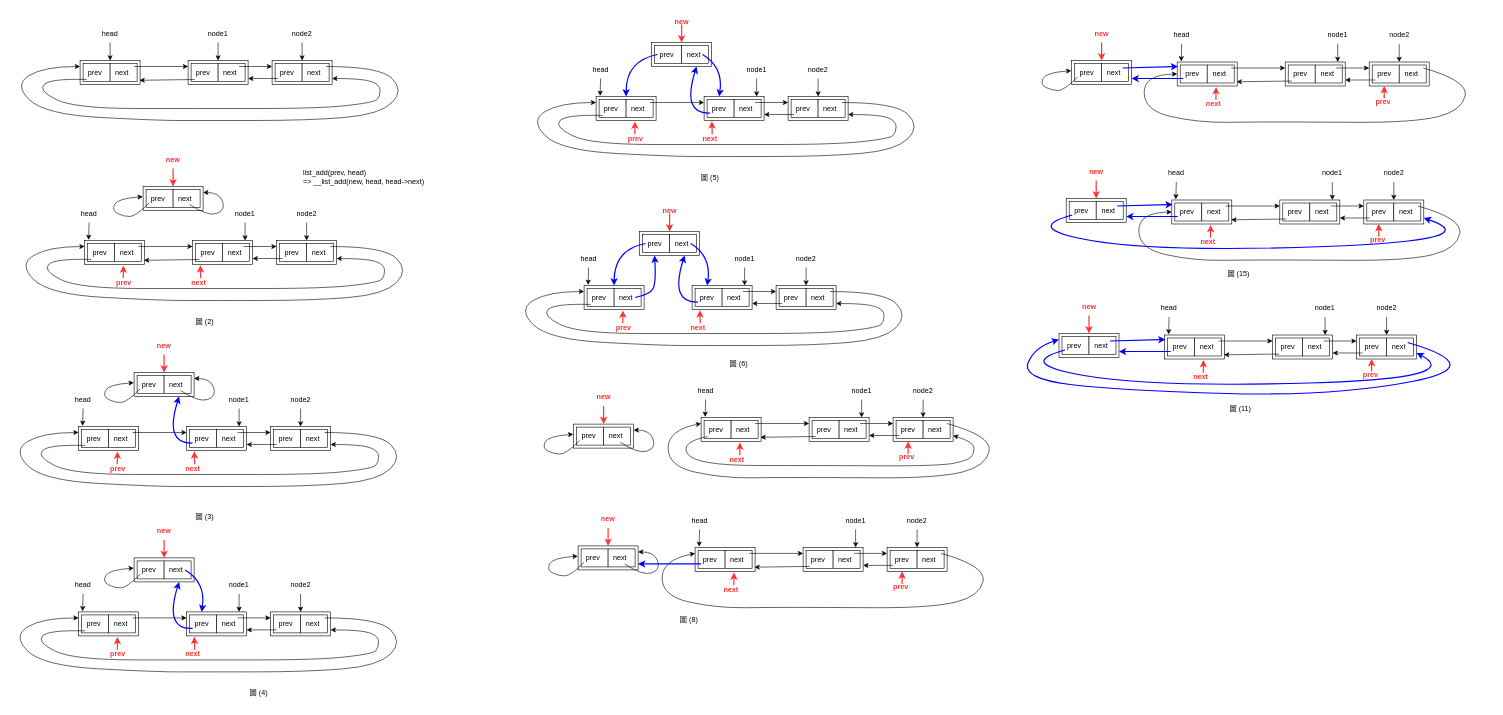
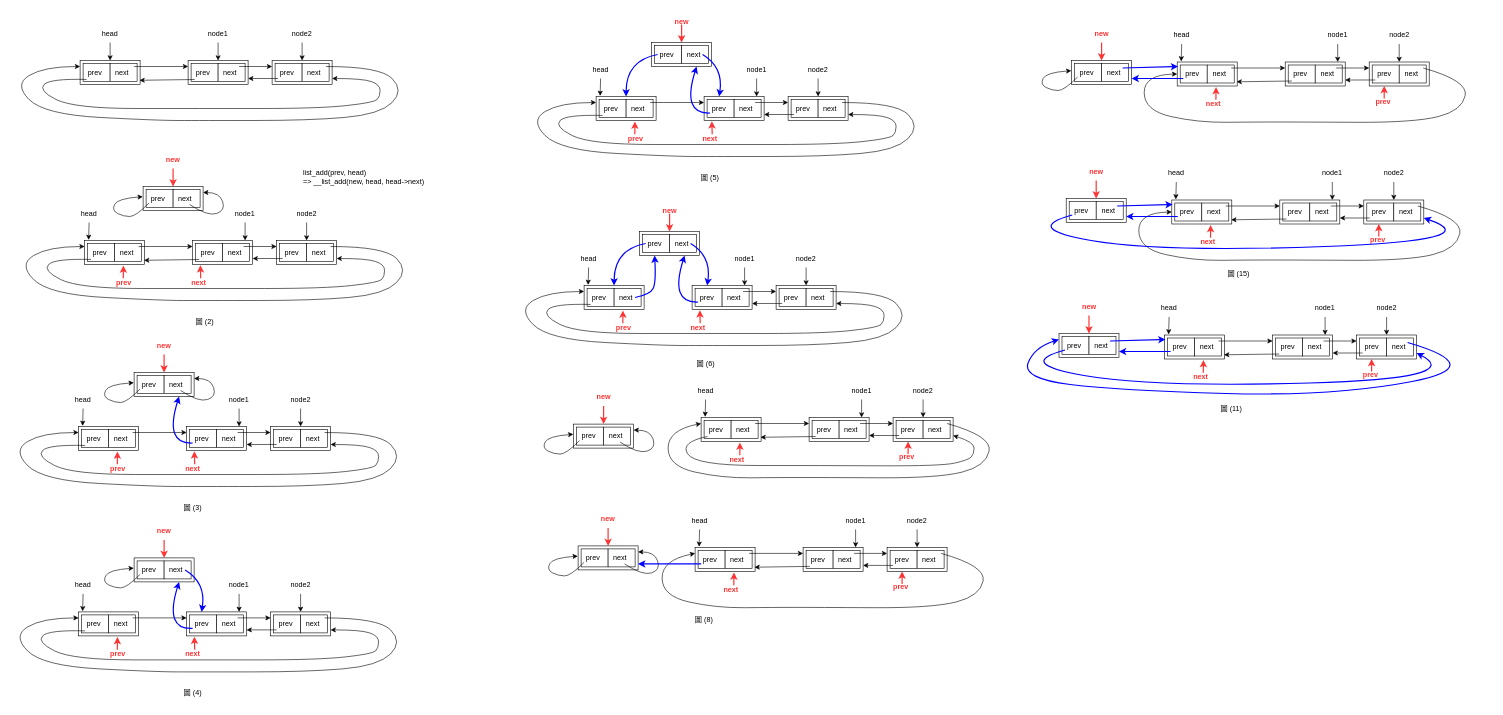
node "圖 (6)": moved (739, 363) -> (706, 363)
node "圖 (11)": moved (1241, 408) -> (1232, 408)
node "圖 (3)": moved (205, 516) -> (193, 507)
node "圖 (8)": moved (689, 619) -> (704, 619)
node "圖 (4)": moved (259, 693) -> (193, 693)
